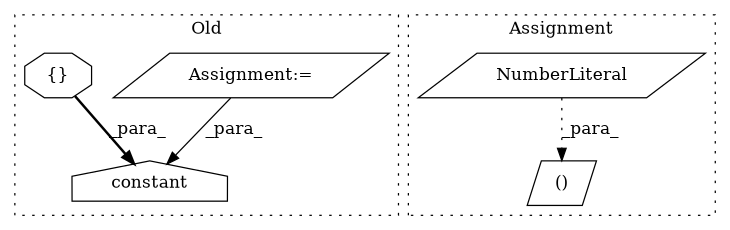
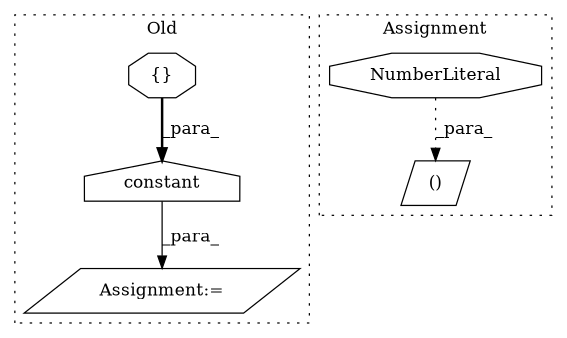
node "NumberLiteral": shape parallelogram -> octagon
edge "Assignment:=" -> "constant": reversed
